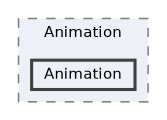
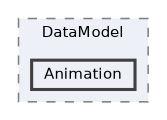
cluster "Animation": label "Animation" -> "DataModel"
